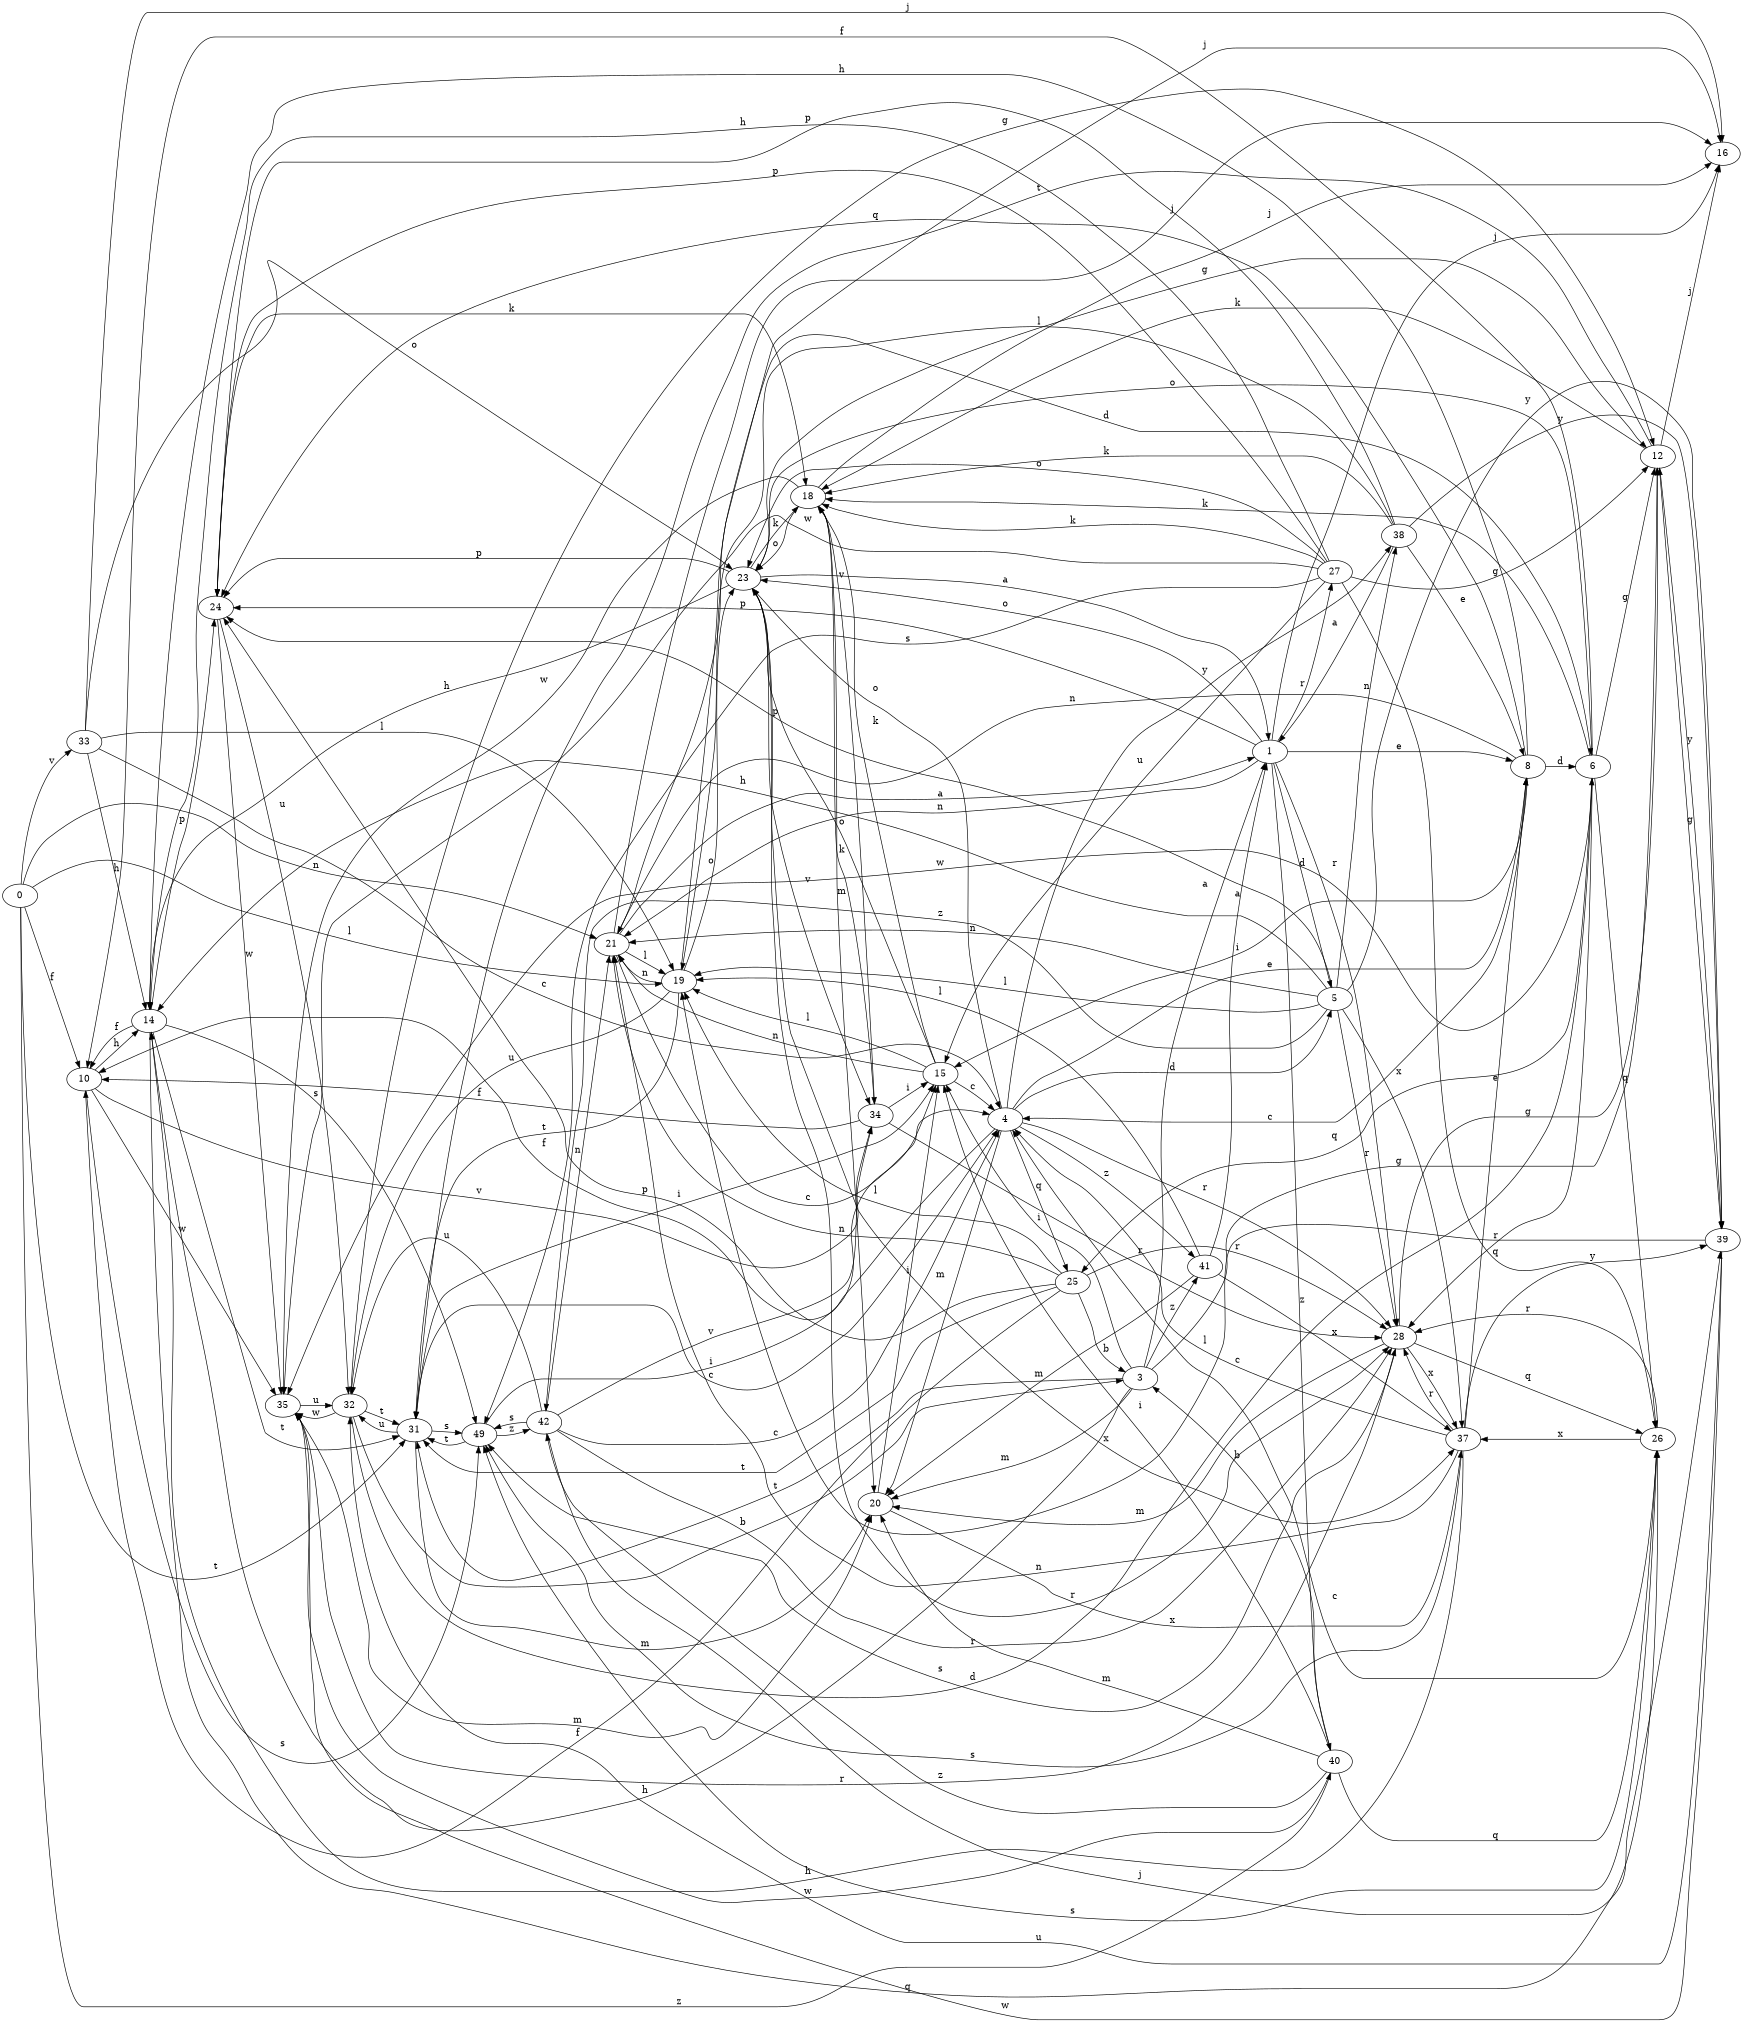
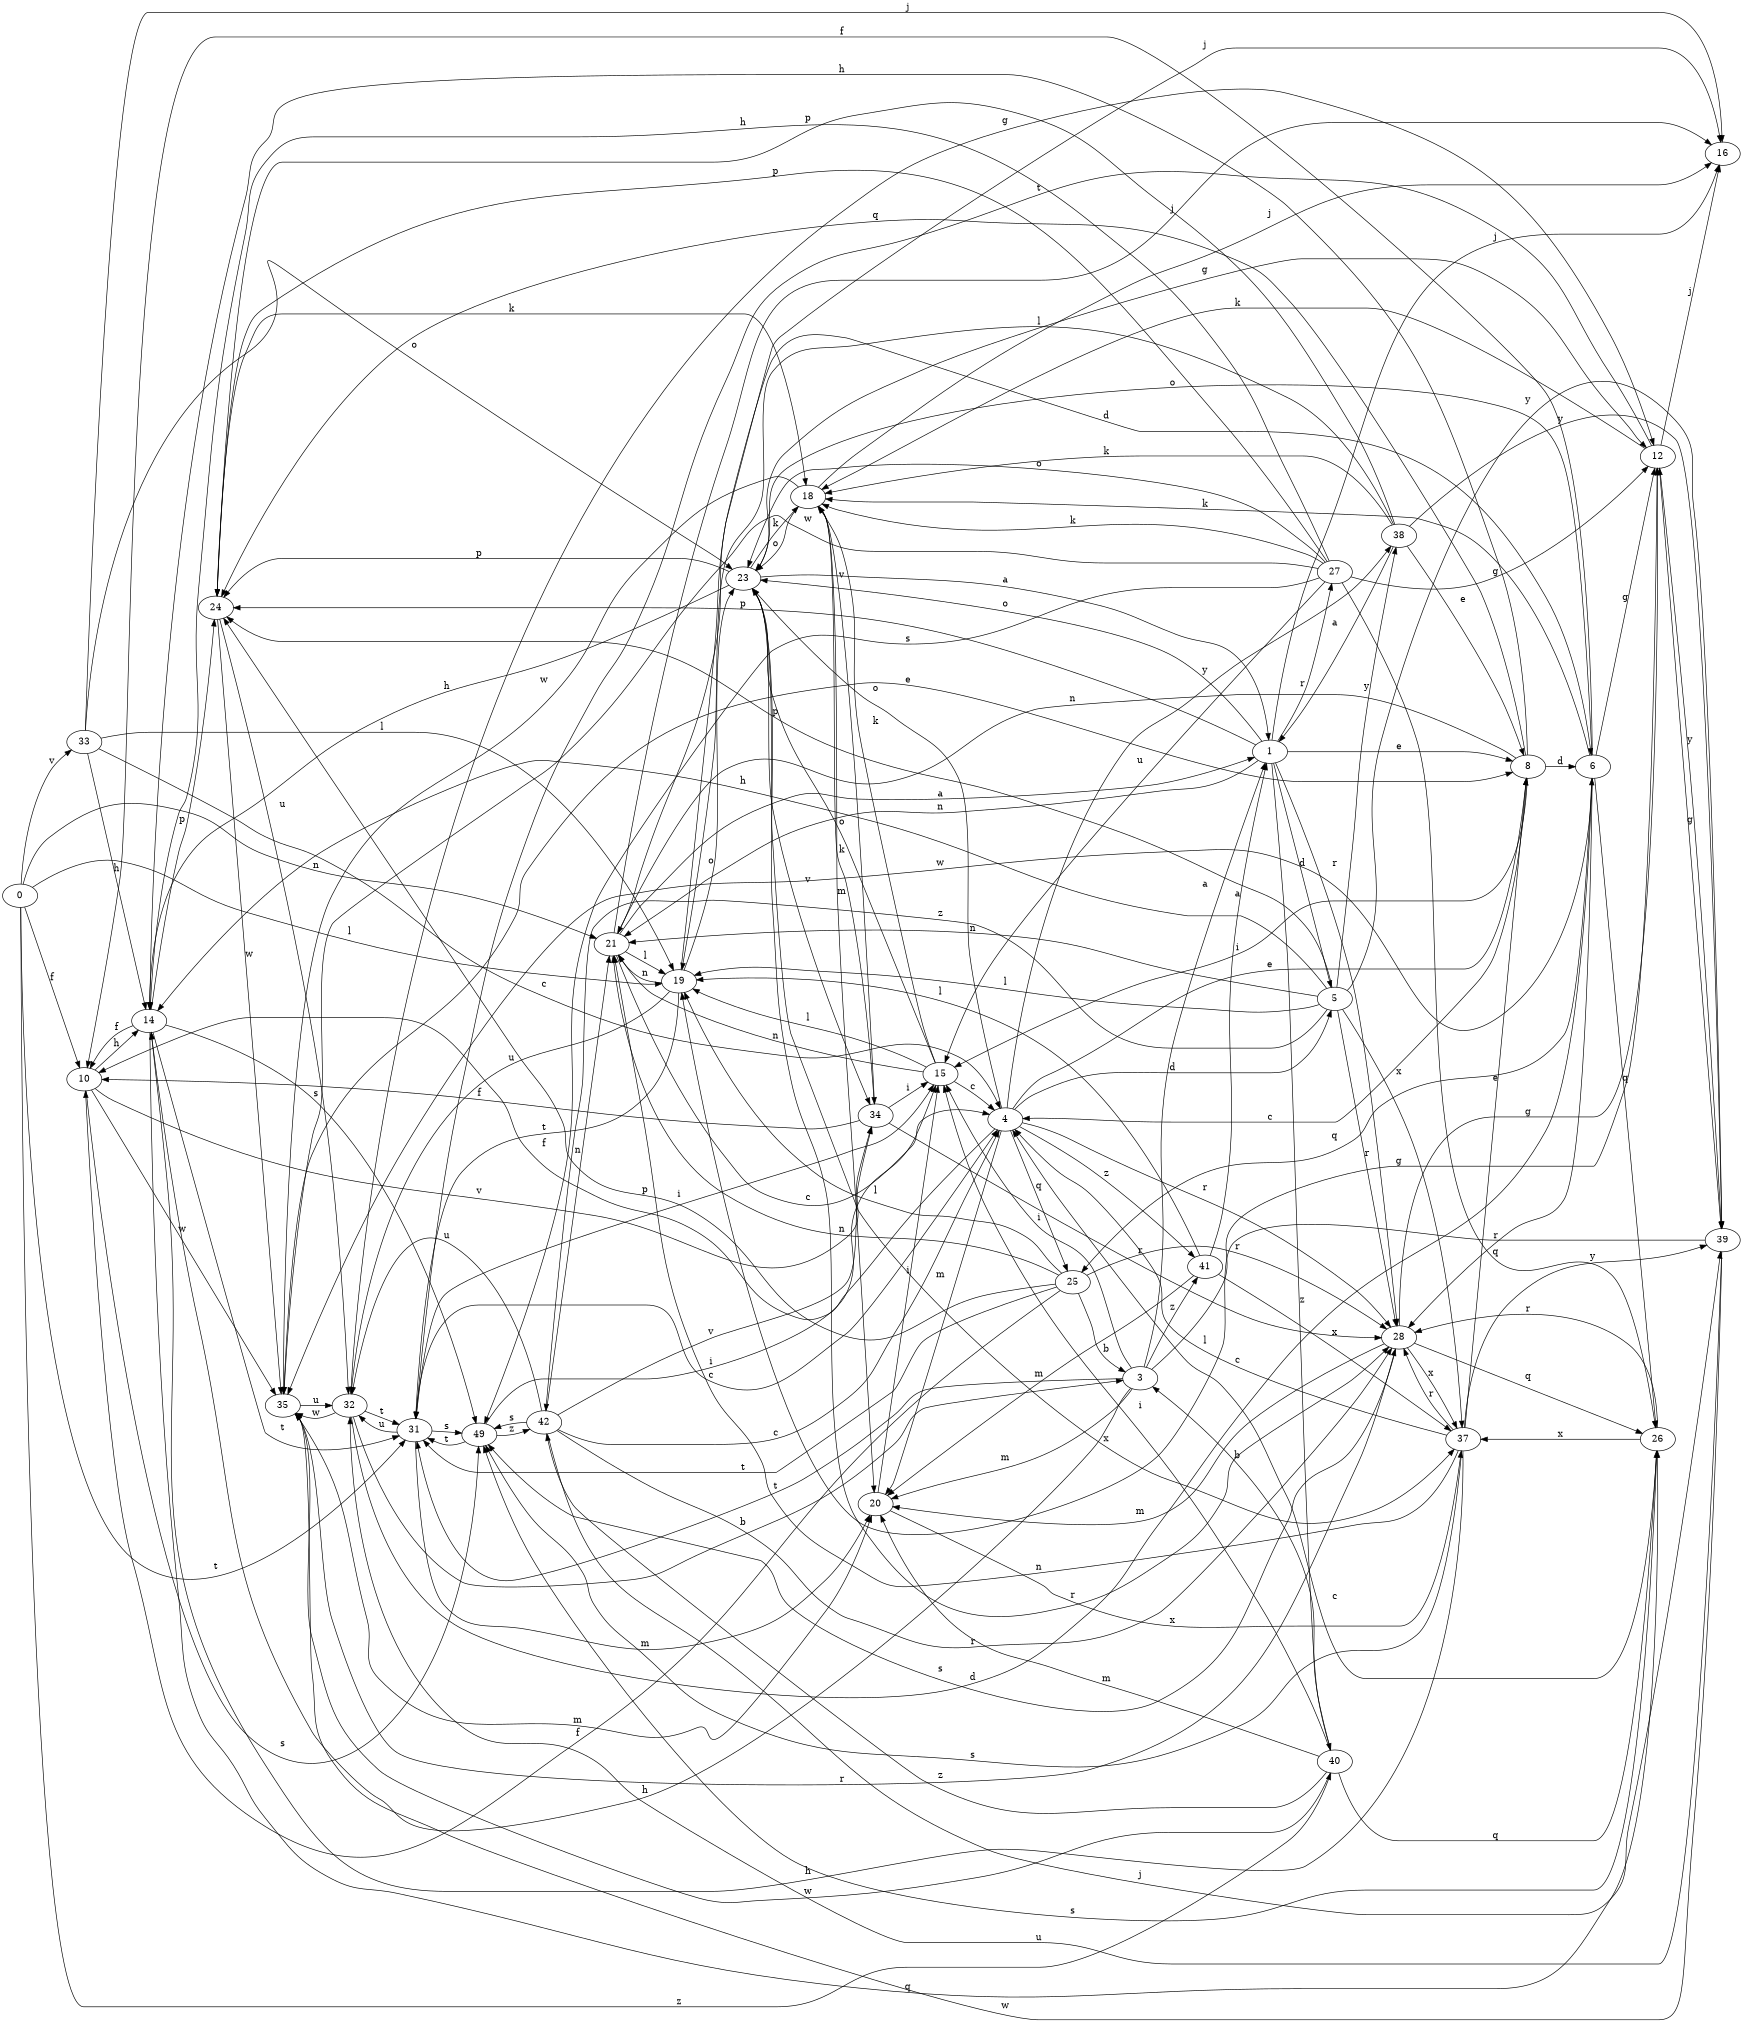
edge "5" -> "38": label "n" -> "y"
edge "35" -> "8": added, label "e"
